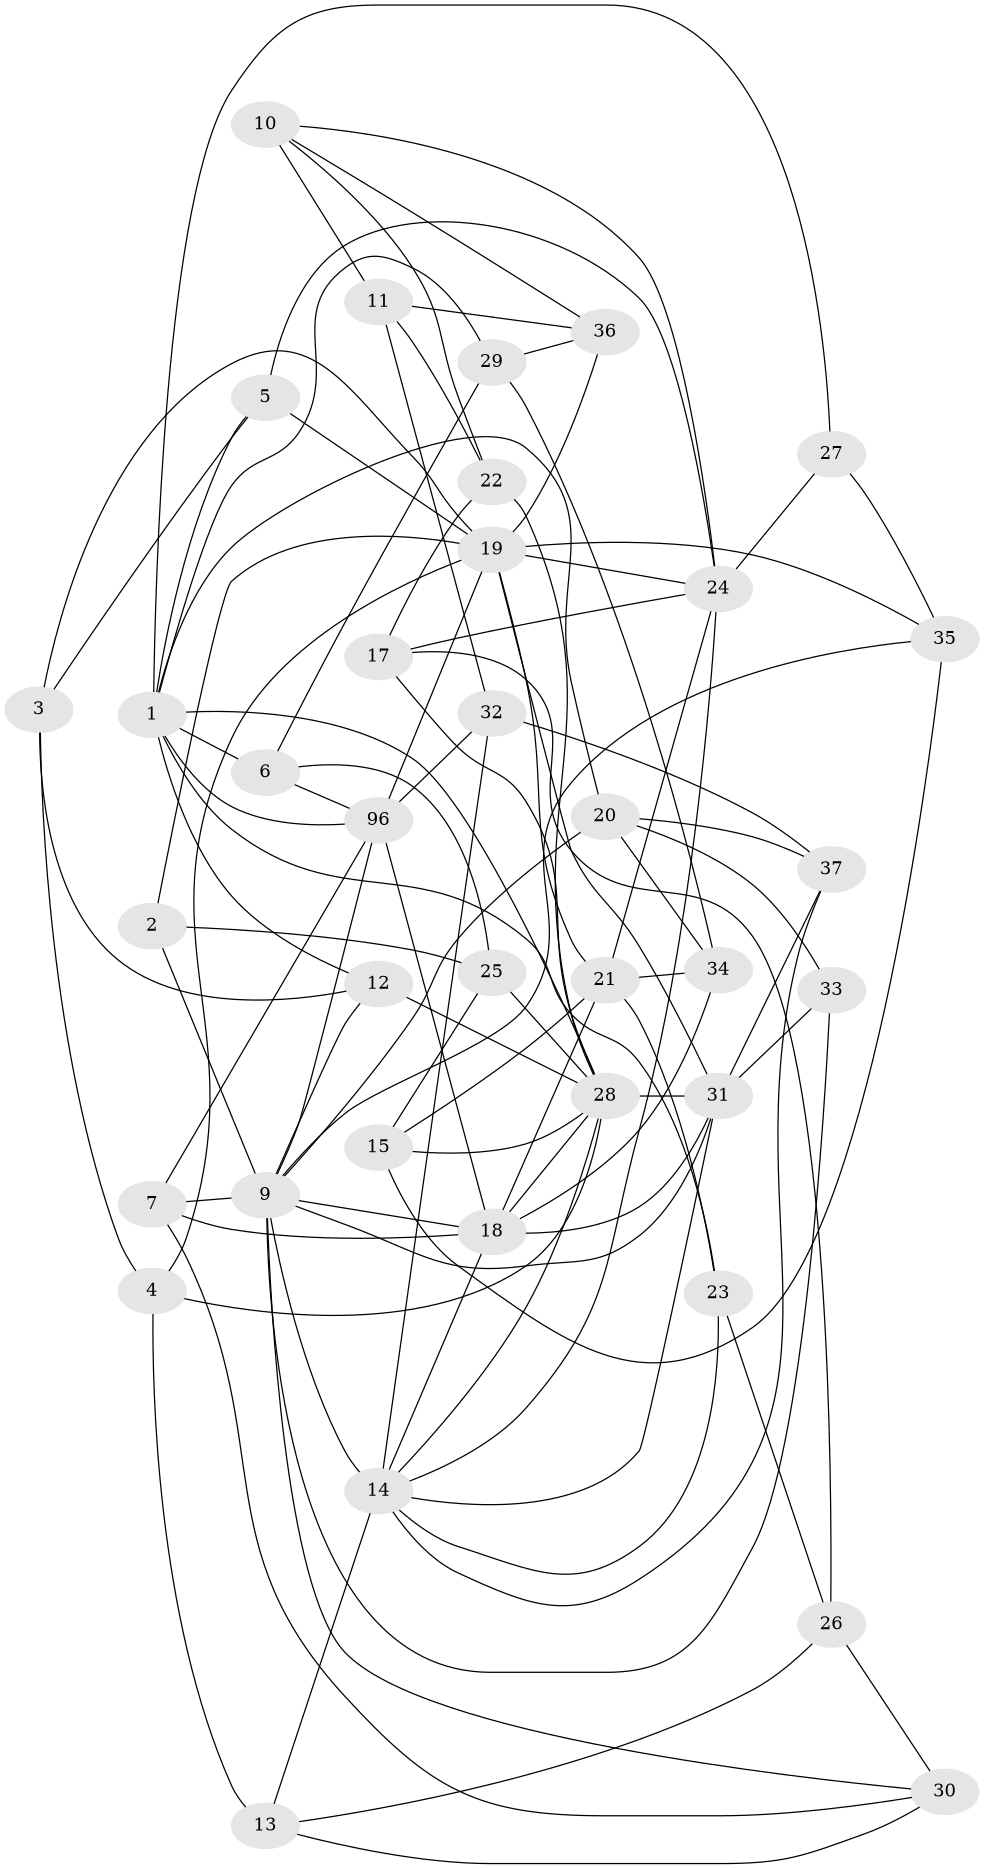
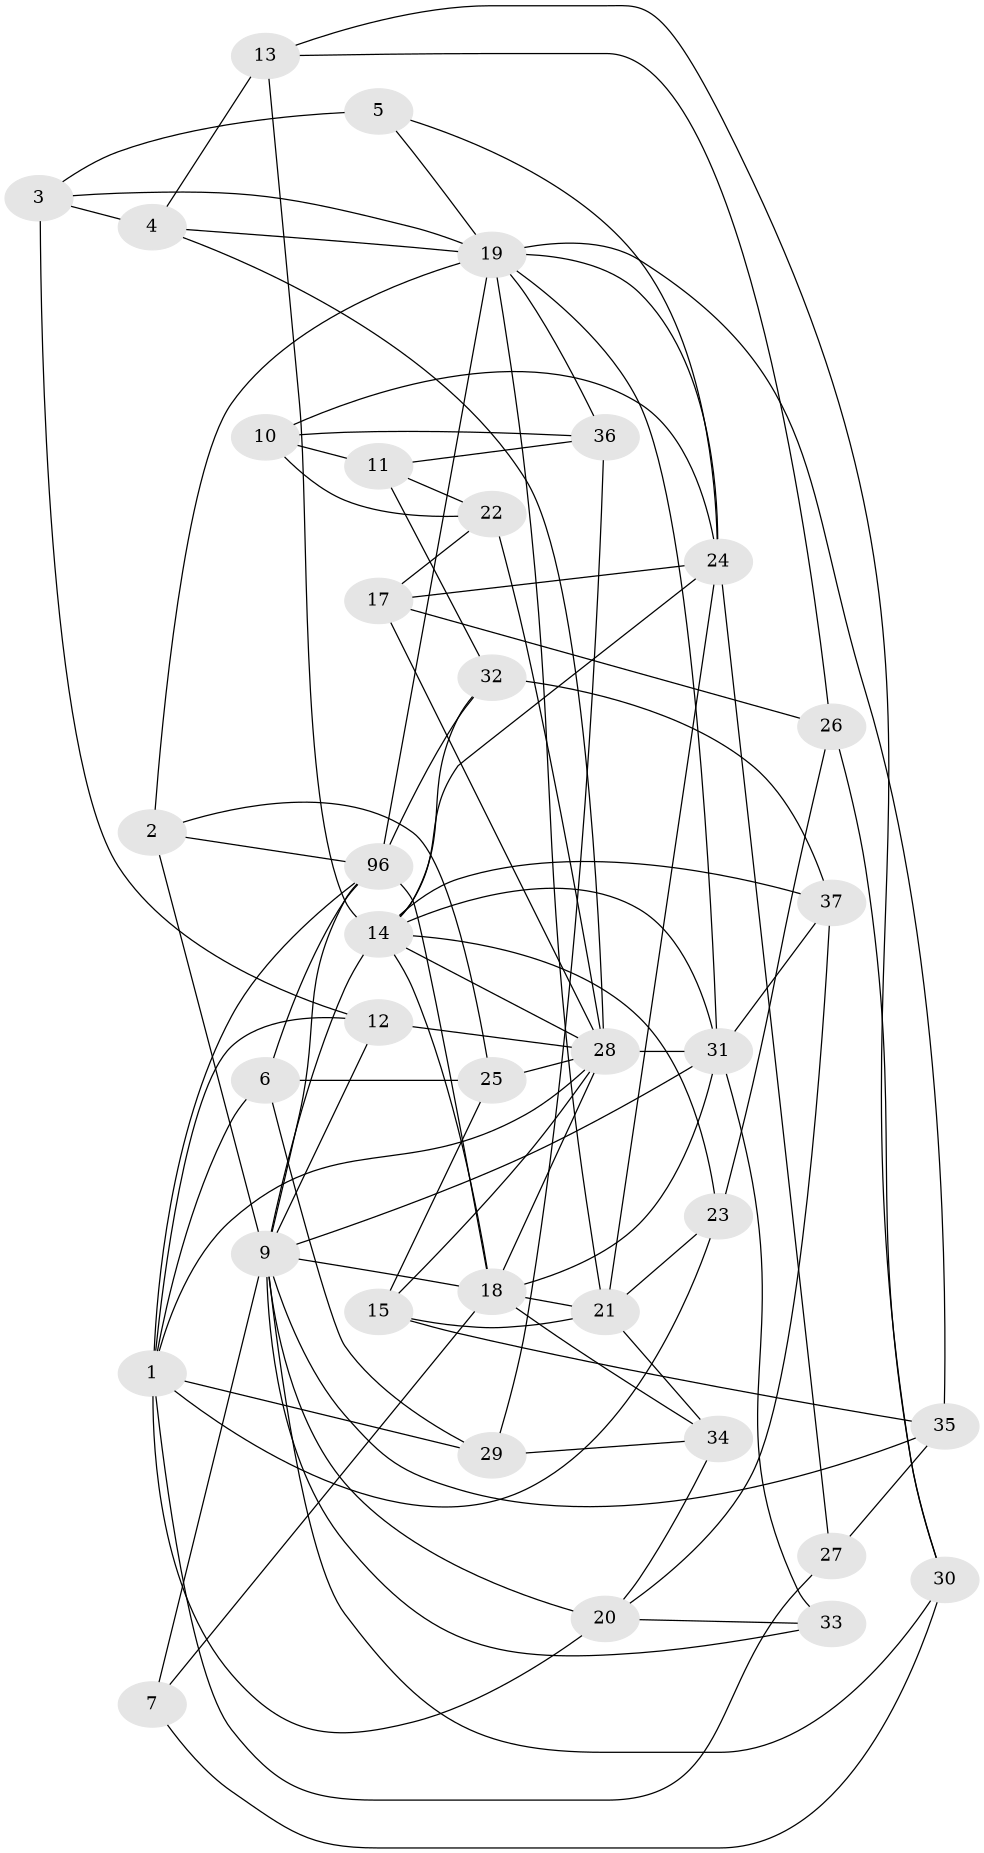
edge "5" -- "1": removed
edge "96" -- "7": now "96" -- "2"
